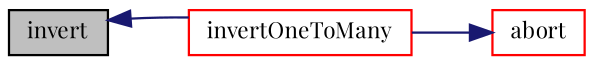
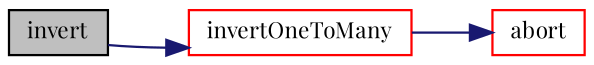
edge "invertOneToMany" -> "invert": reversed
